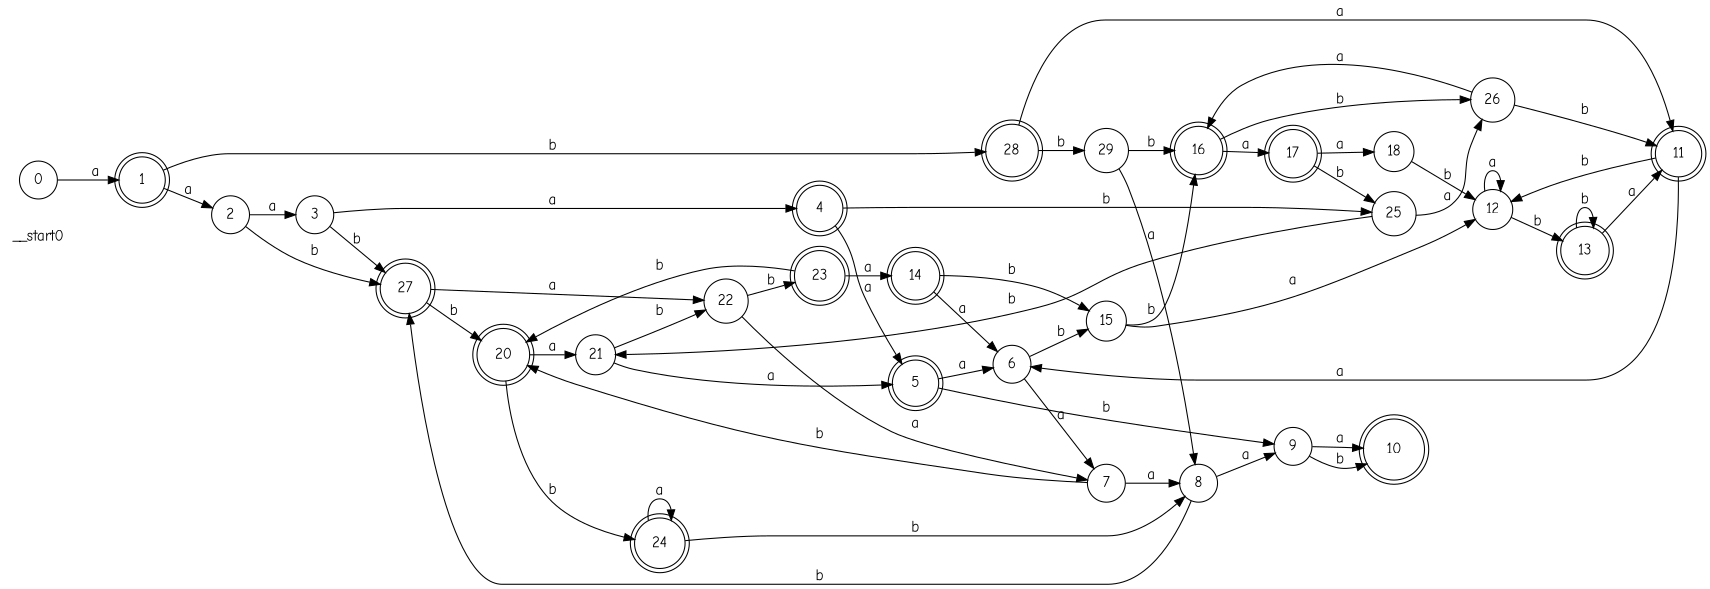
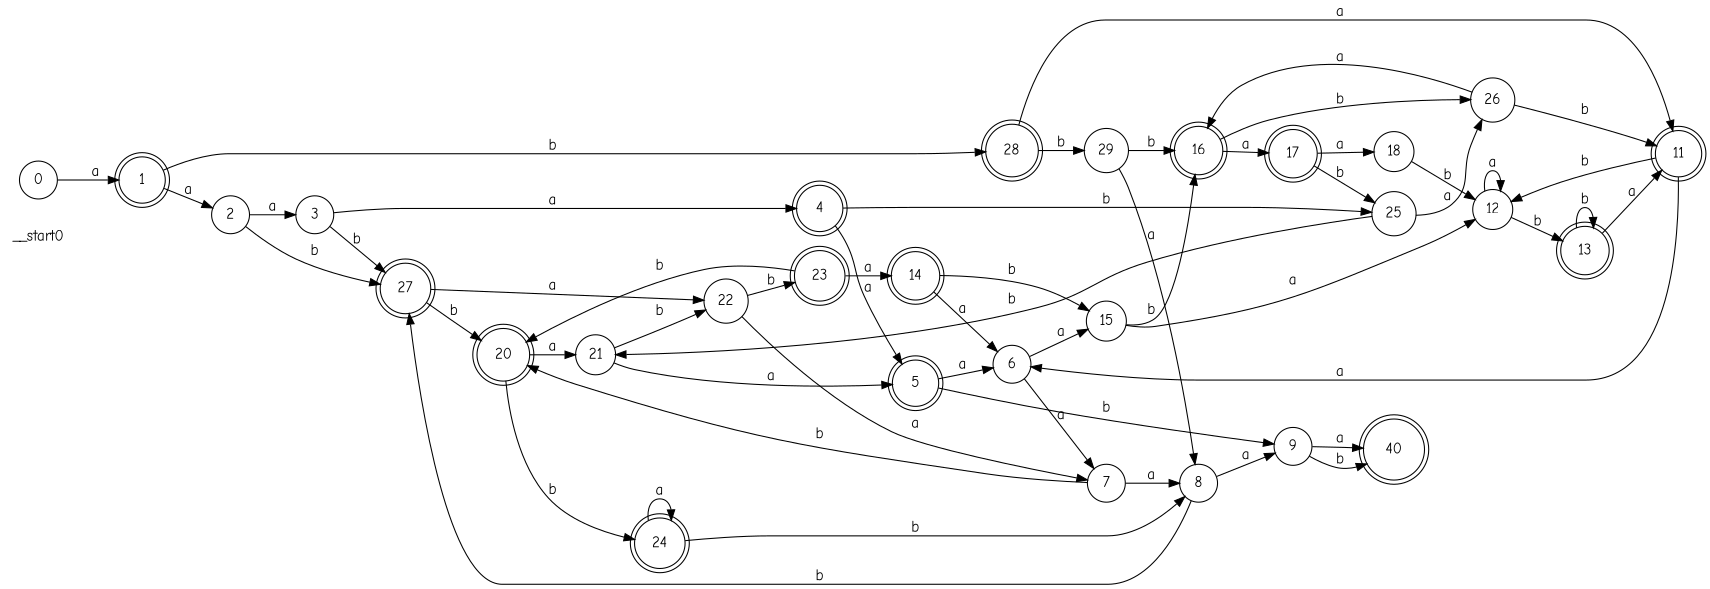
edge "6" -> "15": label "b" -> "a"
node "10": label "10" -> "40"
